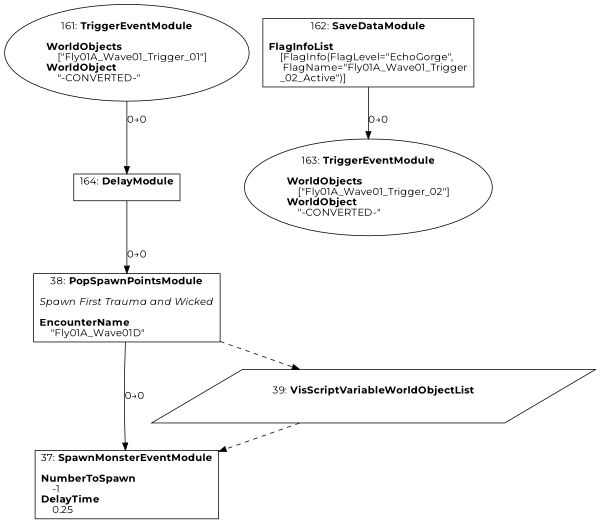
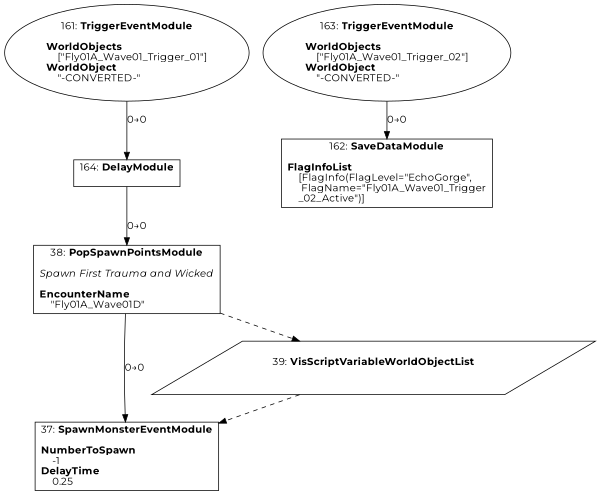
edge "162:" -> "163:": reversed
